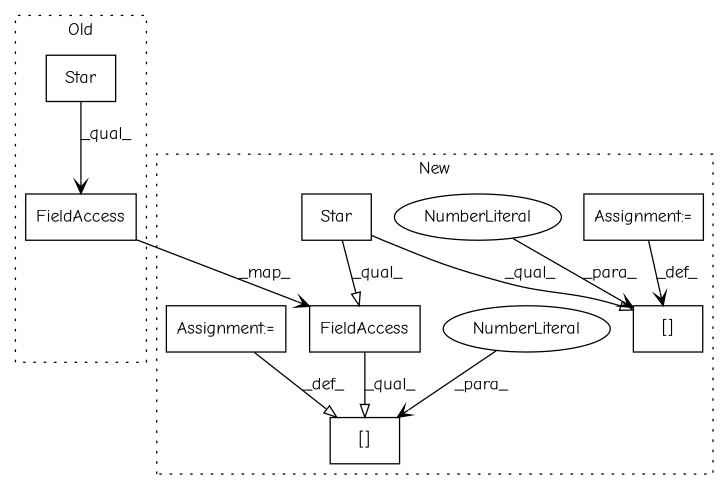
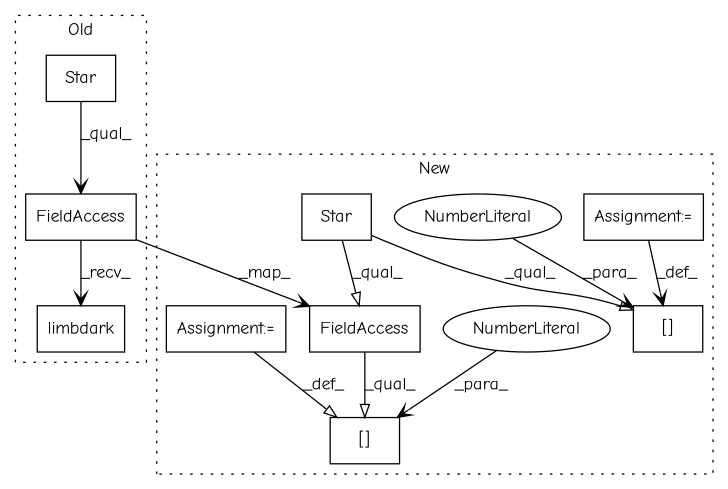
node "limbdark": added
